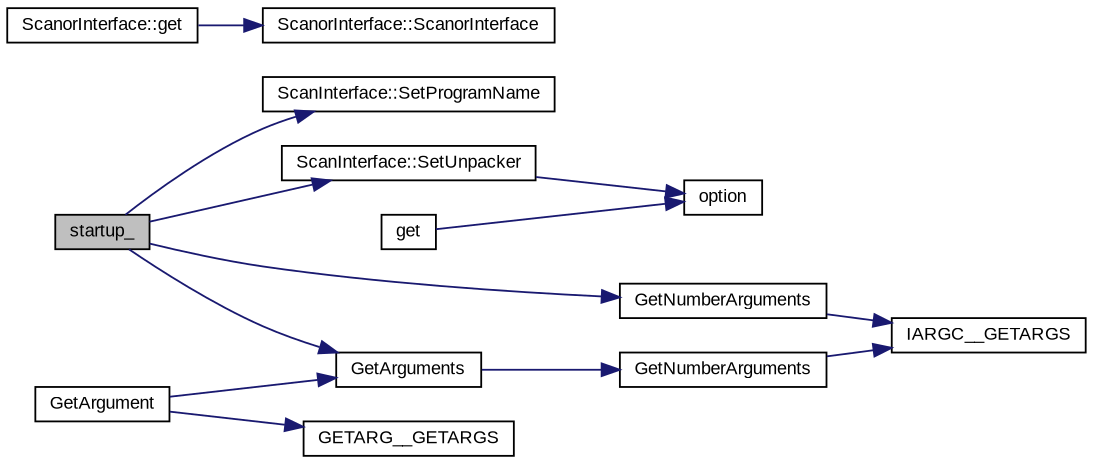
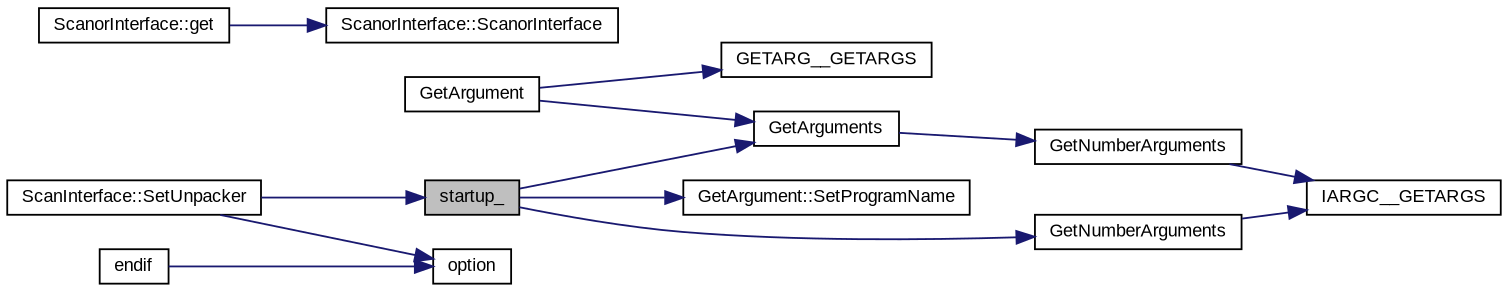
node "ScanInterface::SetProgramName": label "ScanInterface::SetProgramName" -> "GetArgument::SetProgramName"
edge "startup_" -> "ScanInterface::SetUnpacker": reversed
node "get": label "get" -> "endif"
